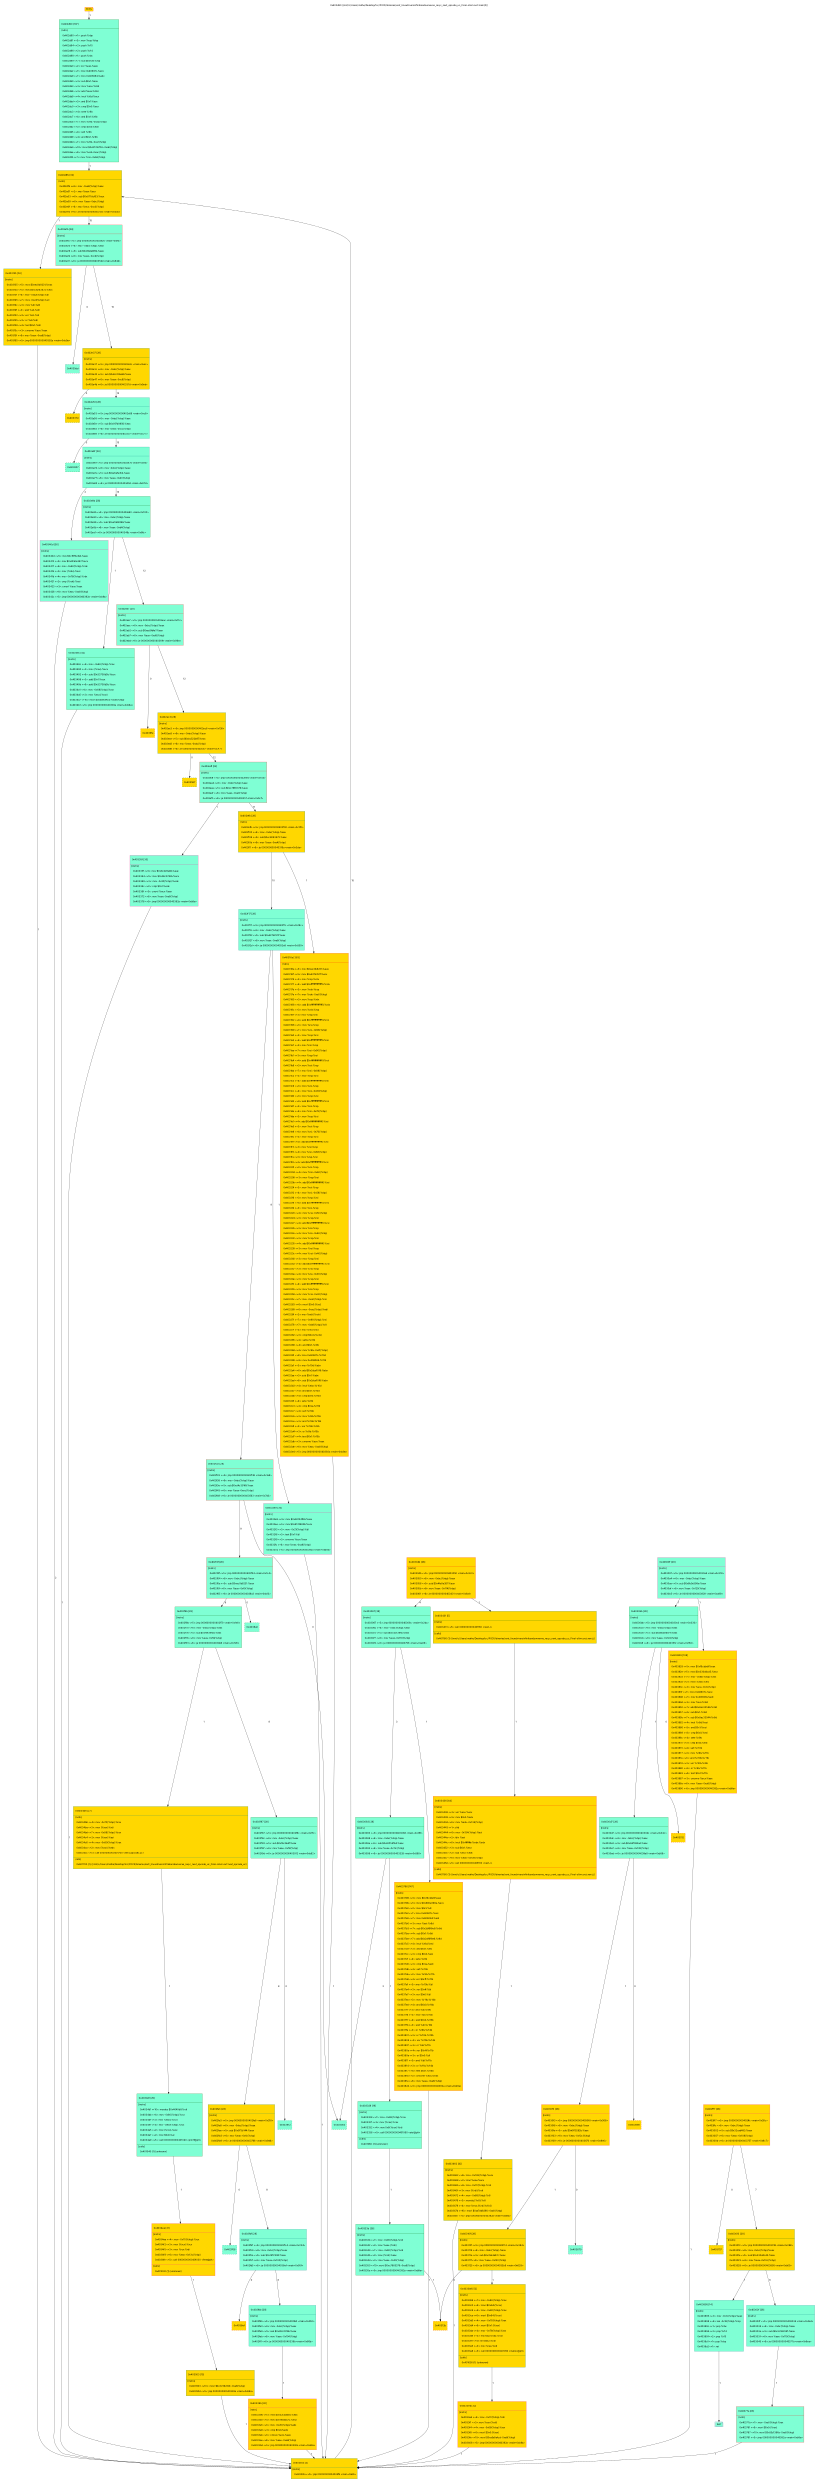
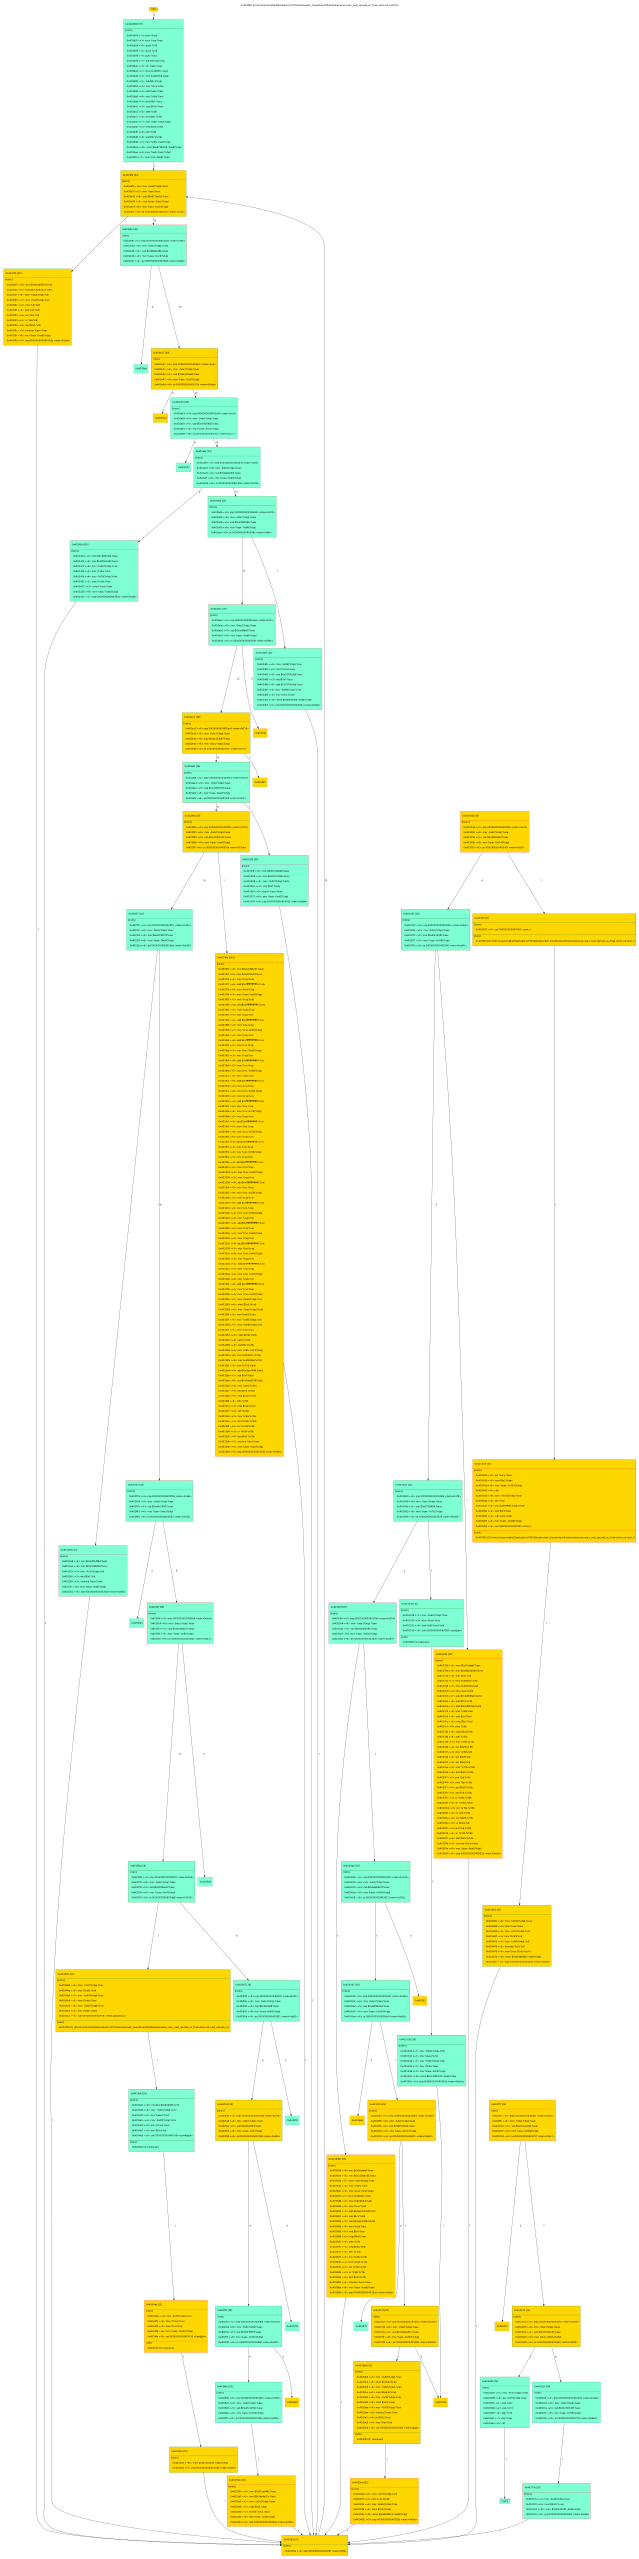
edge "0x403083 [28]" -> "0x403563": now "0x403083 [28]" -> "0x40309f [28]"
node "Exit": label "Exit" -> "Users"
